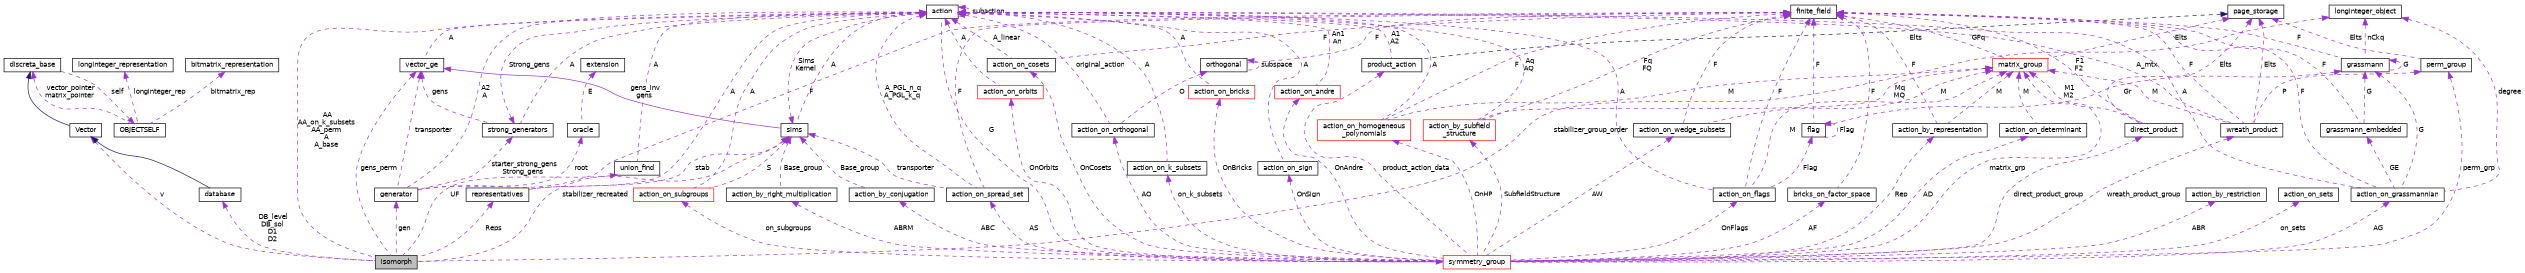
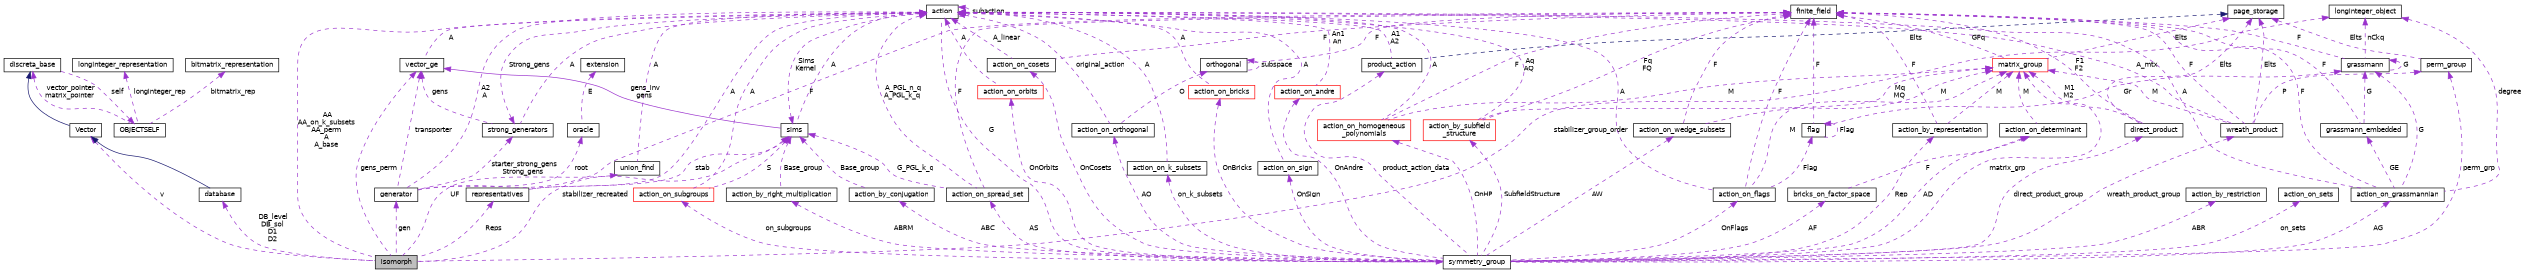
edge "bricks_on_factor_space" -> "finite_field": now "bricks_on_factor_space" -> "action_on_determinant"
edge "action_on_spread_set" -> "sims": label " transporter" -> " G_PGL_k_q"
node "symmetry_group": color red -> black
